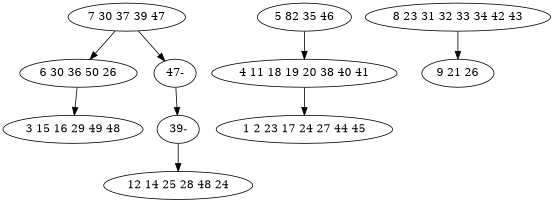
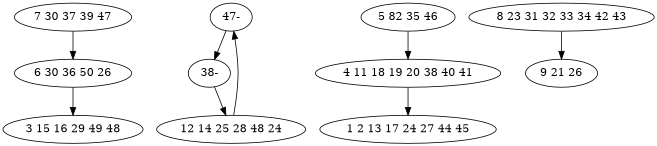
edge "7 30 37 39 47" -> "47-": now "12 14 25 28 48 24" -> "47-"
node "39-": label "39-" -> "38-"
node "1 2 23 17 24 27 44 45": label "1 2 23 17 24 27 44 45" -> "1 2 13 17 24 27 44 45"
